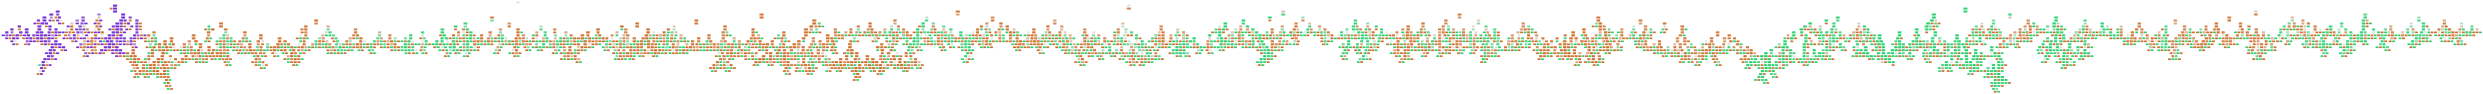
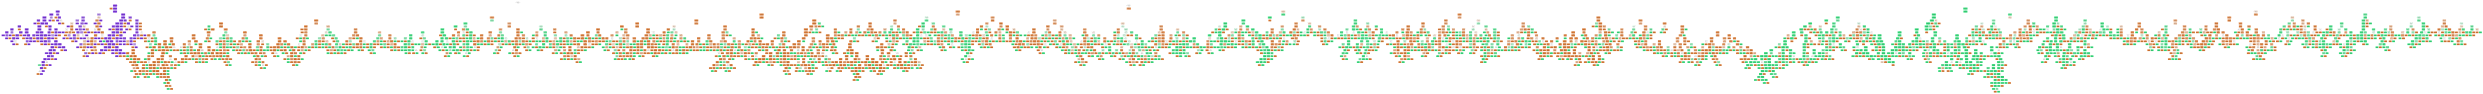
node "gini = 0.0 samples = 80 value = [80, 0, 0] class = GALAXY": fillcolor #3be582 -> #e58139
node "gini = 0.0 samples = 77 value = [77, 0, 0] class = GALAXY": removed
